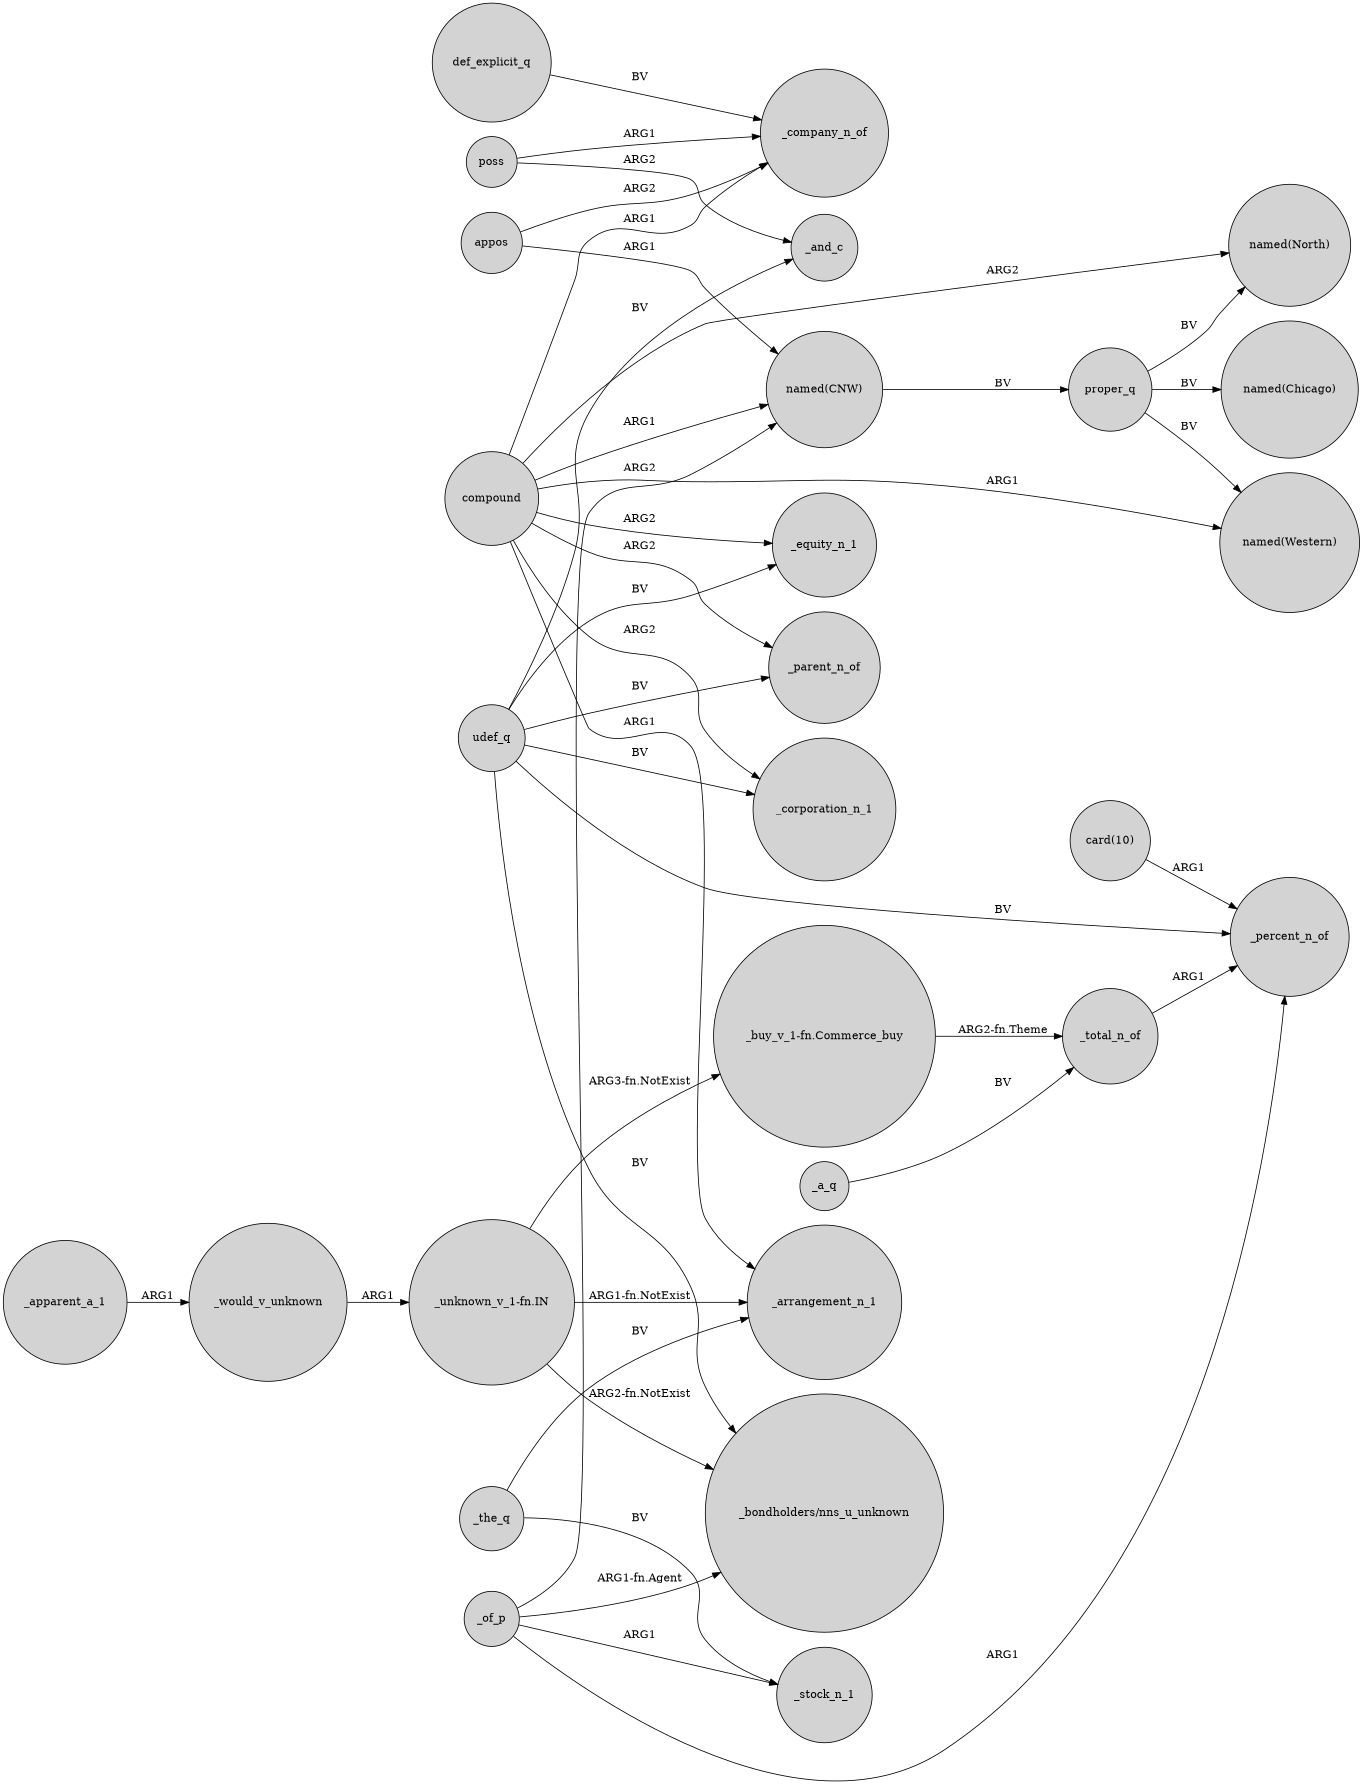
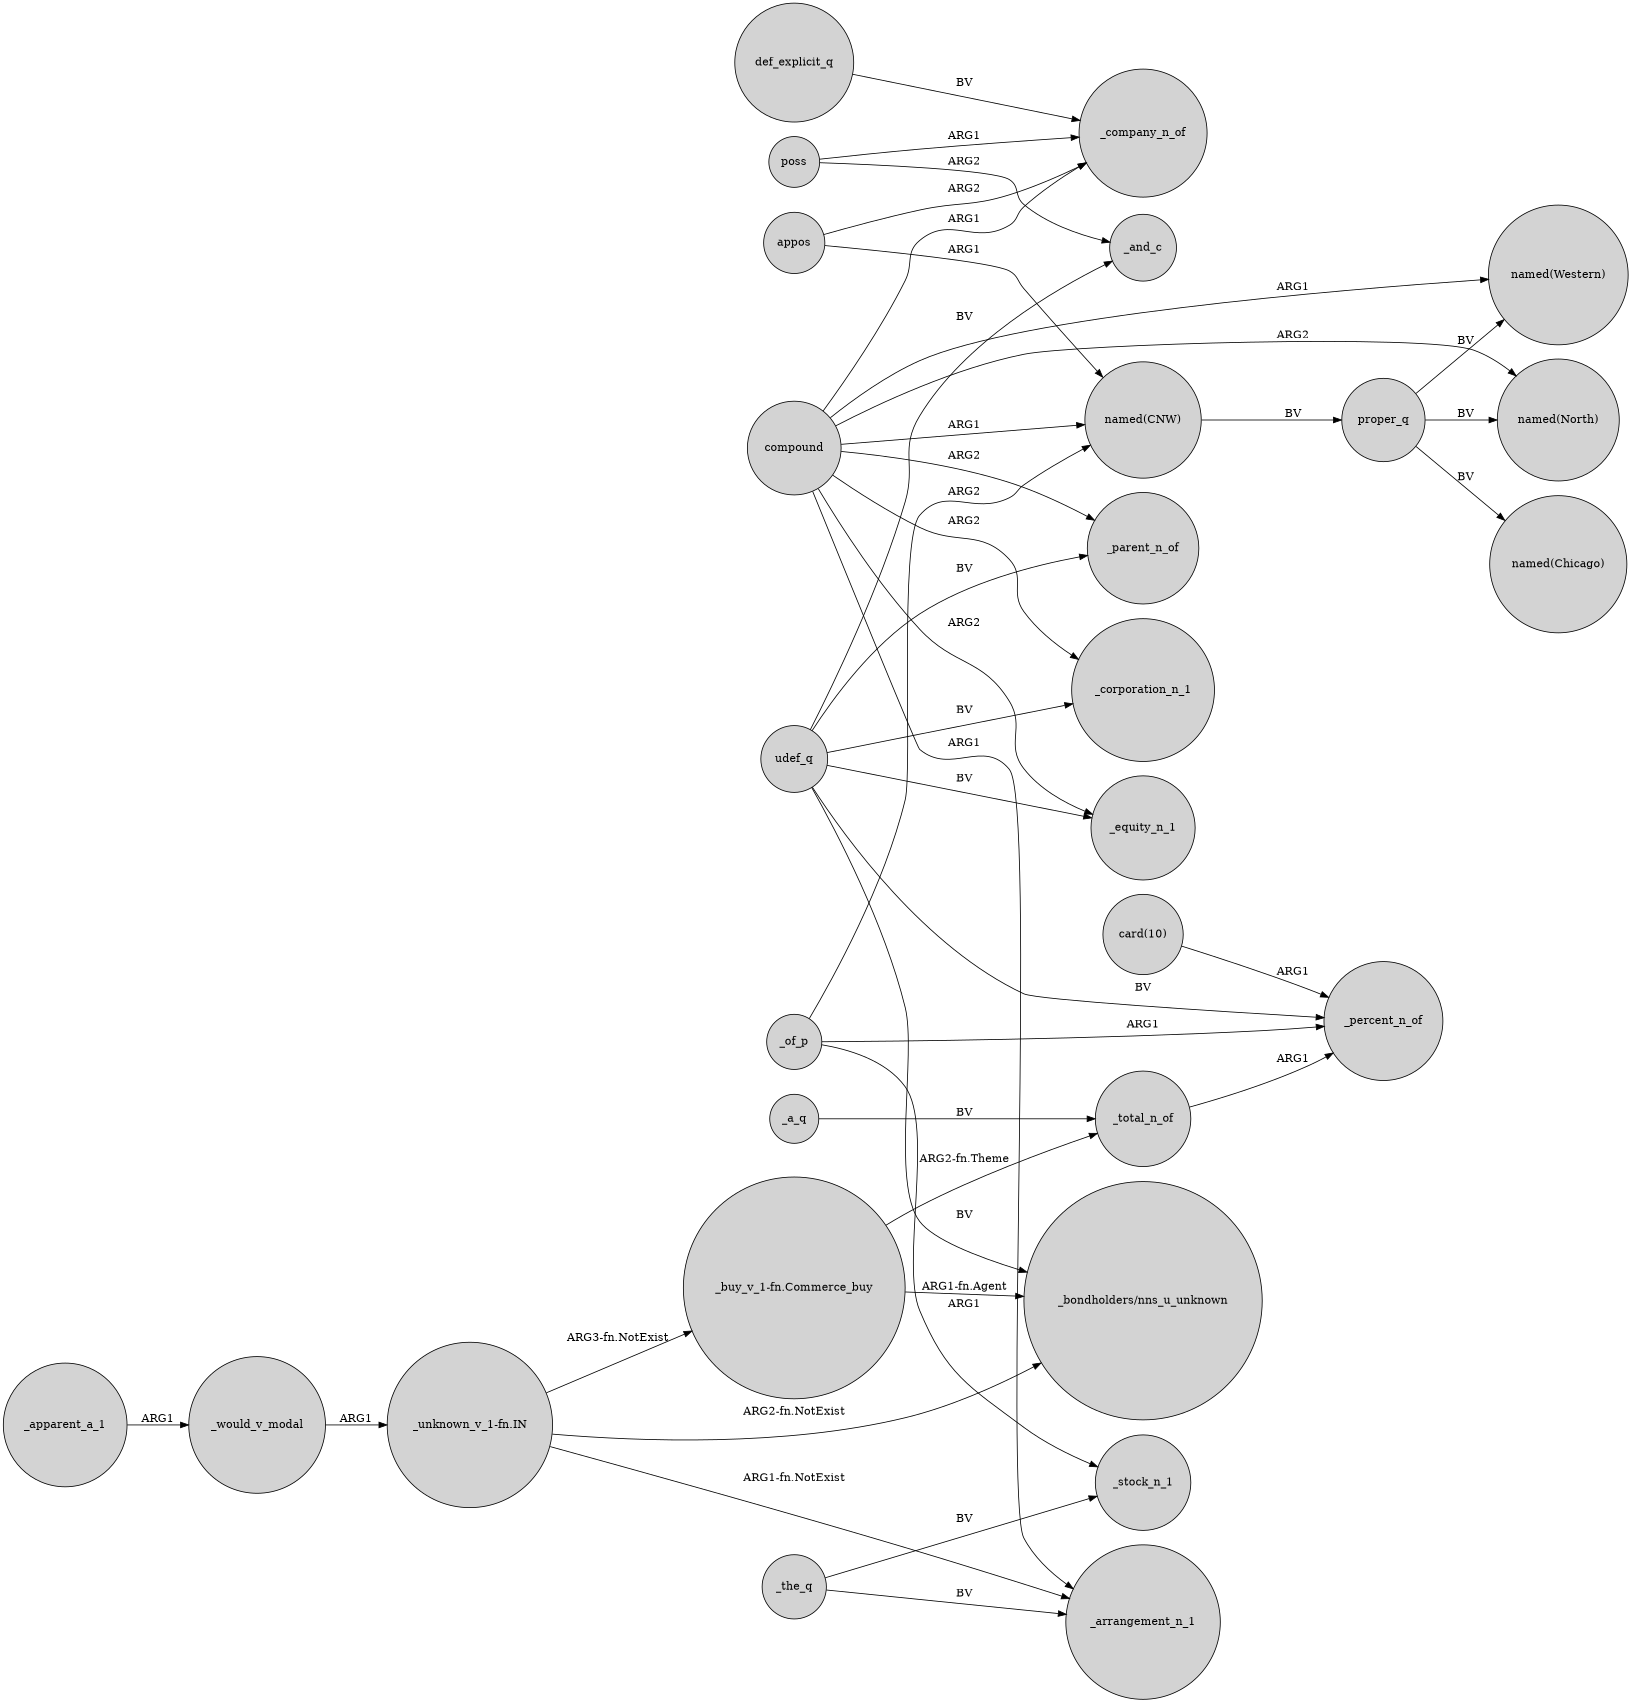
node "_would_v_unknown": label "_would_v_unknown" -> "_would_v_modal"
edge "_of_p" -> "_bondholders/nns_u_unknown": now "_buy_v_1-fn.Commerce_buy" -> "_bondholders/nns_u_unknown"
